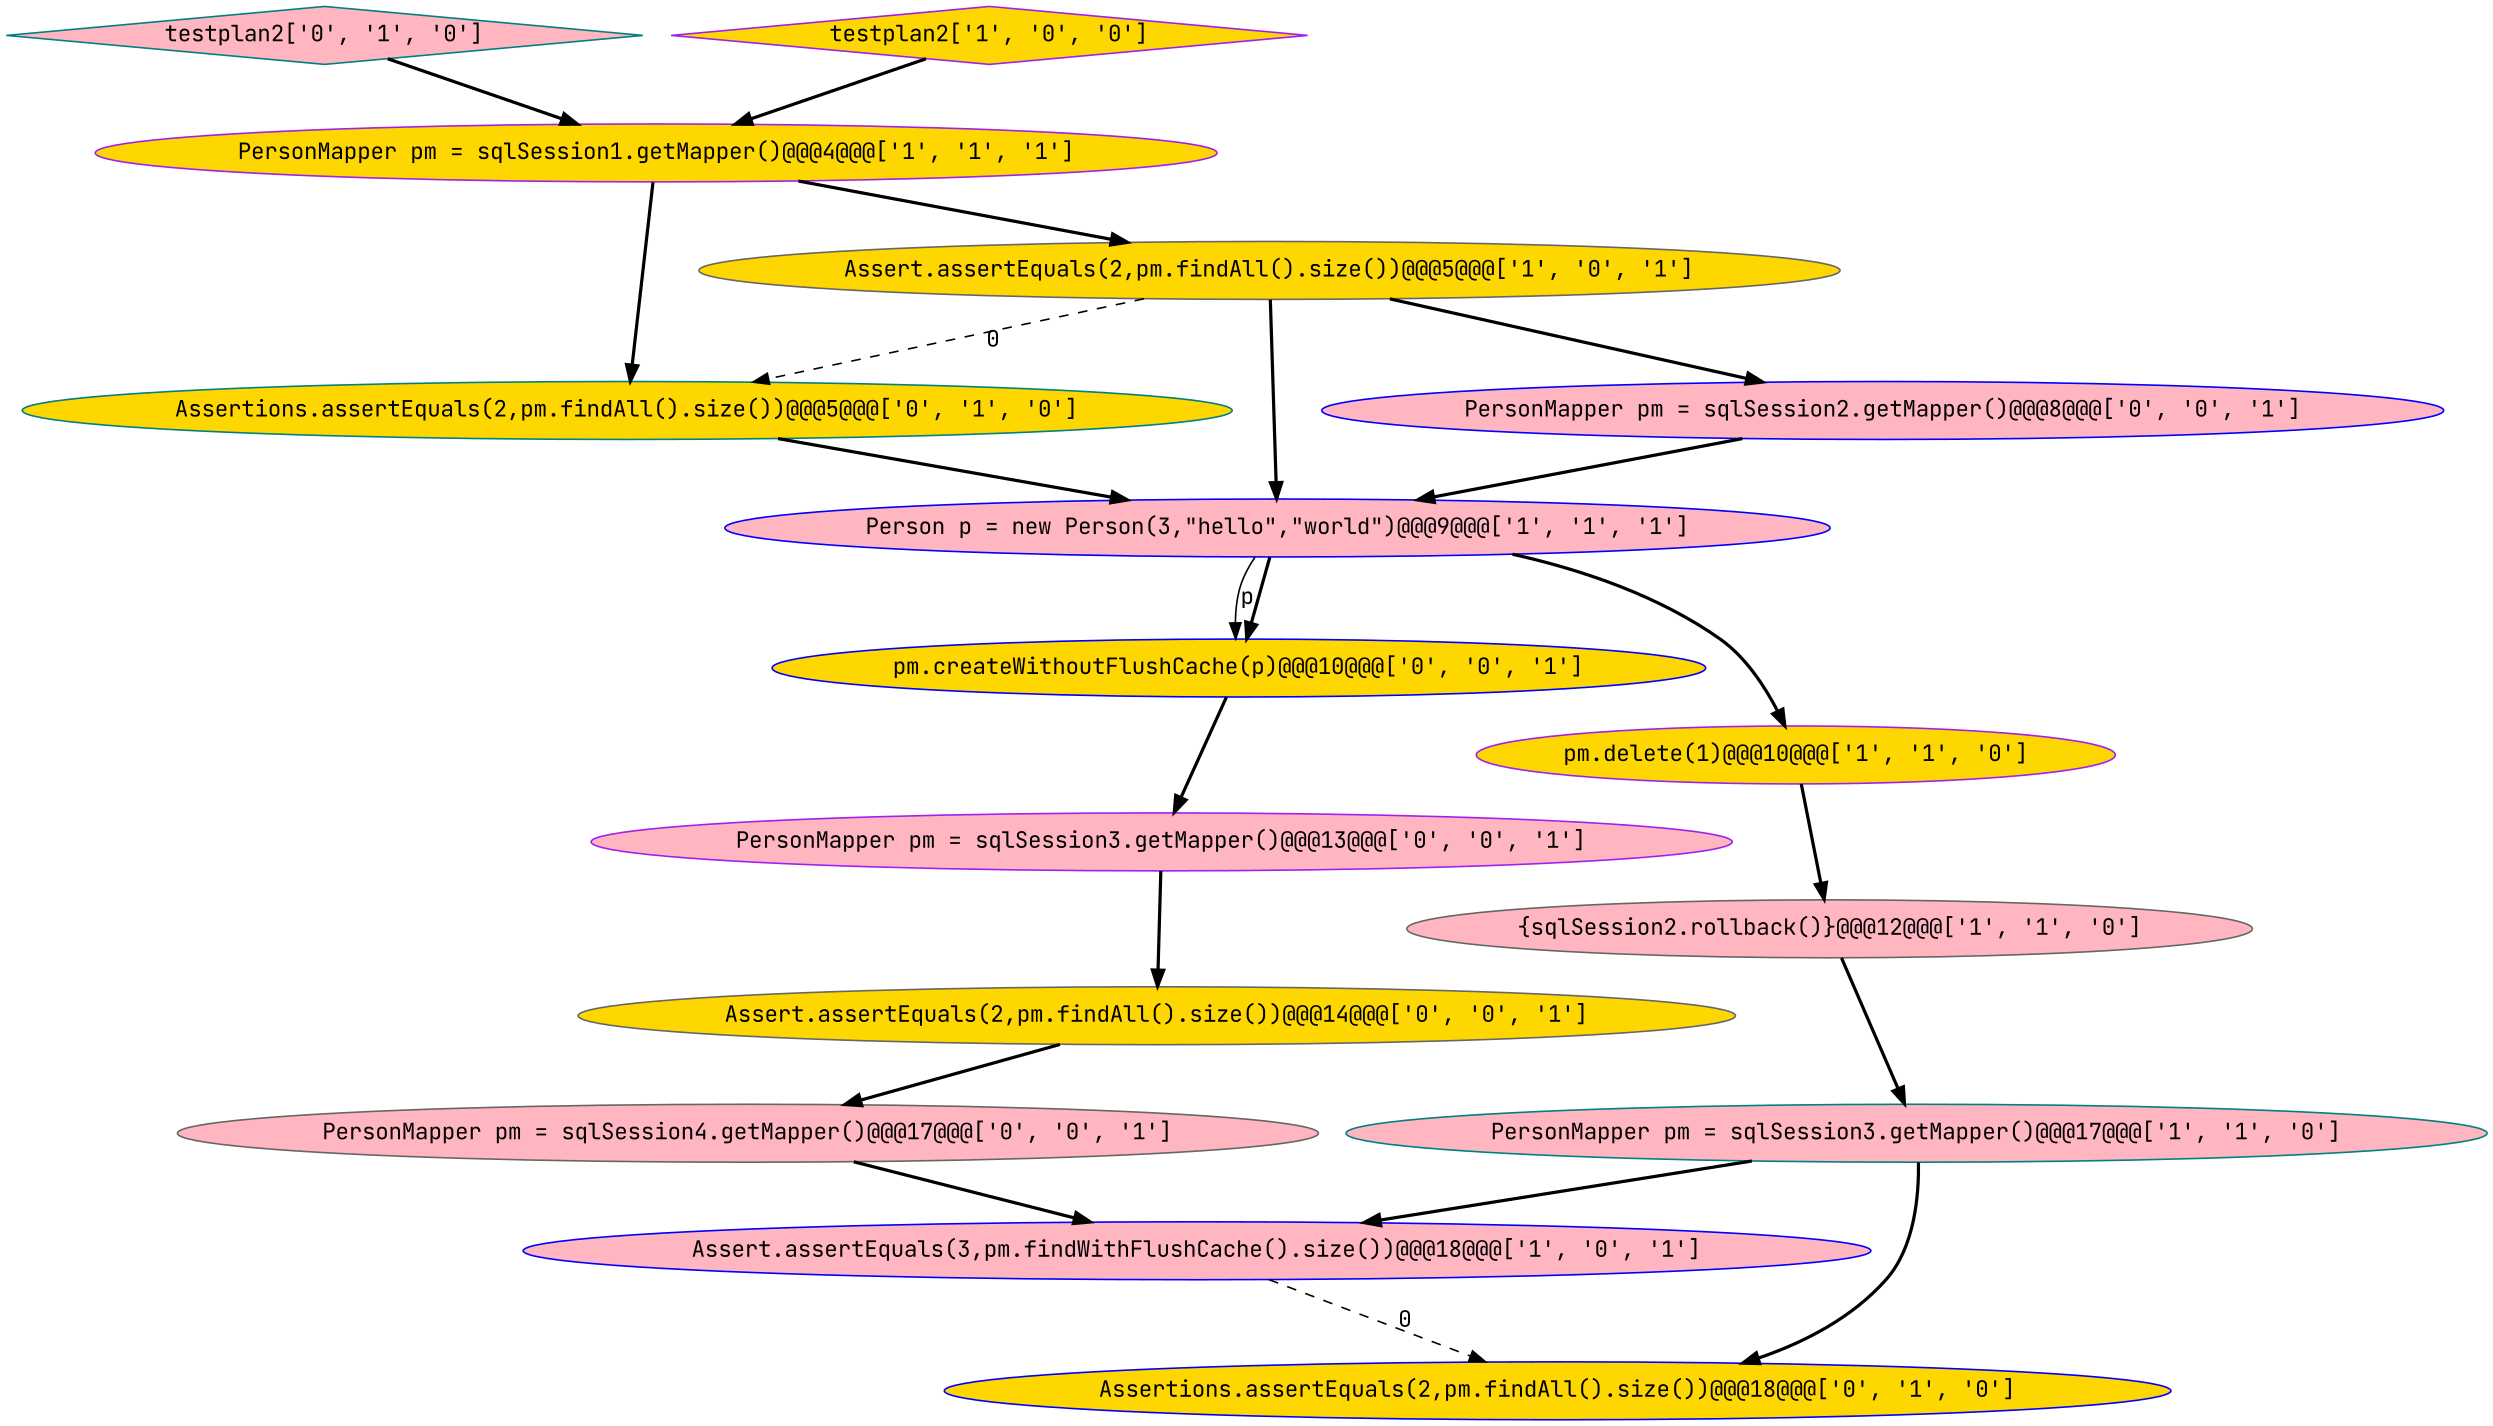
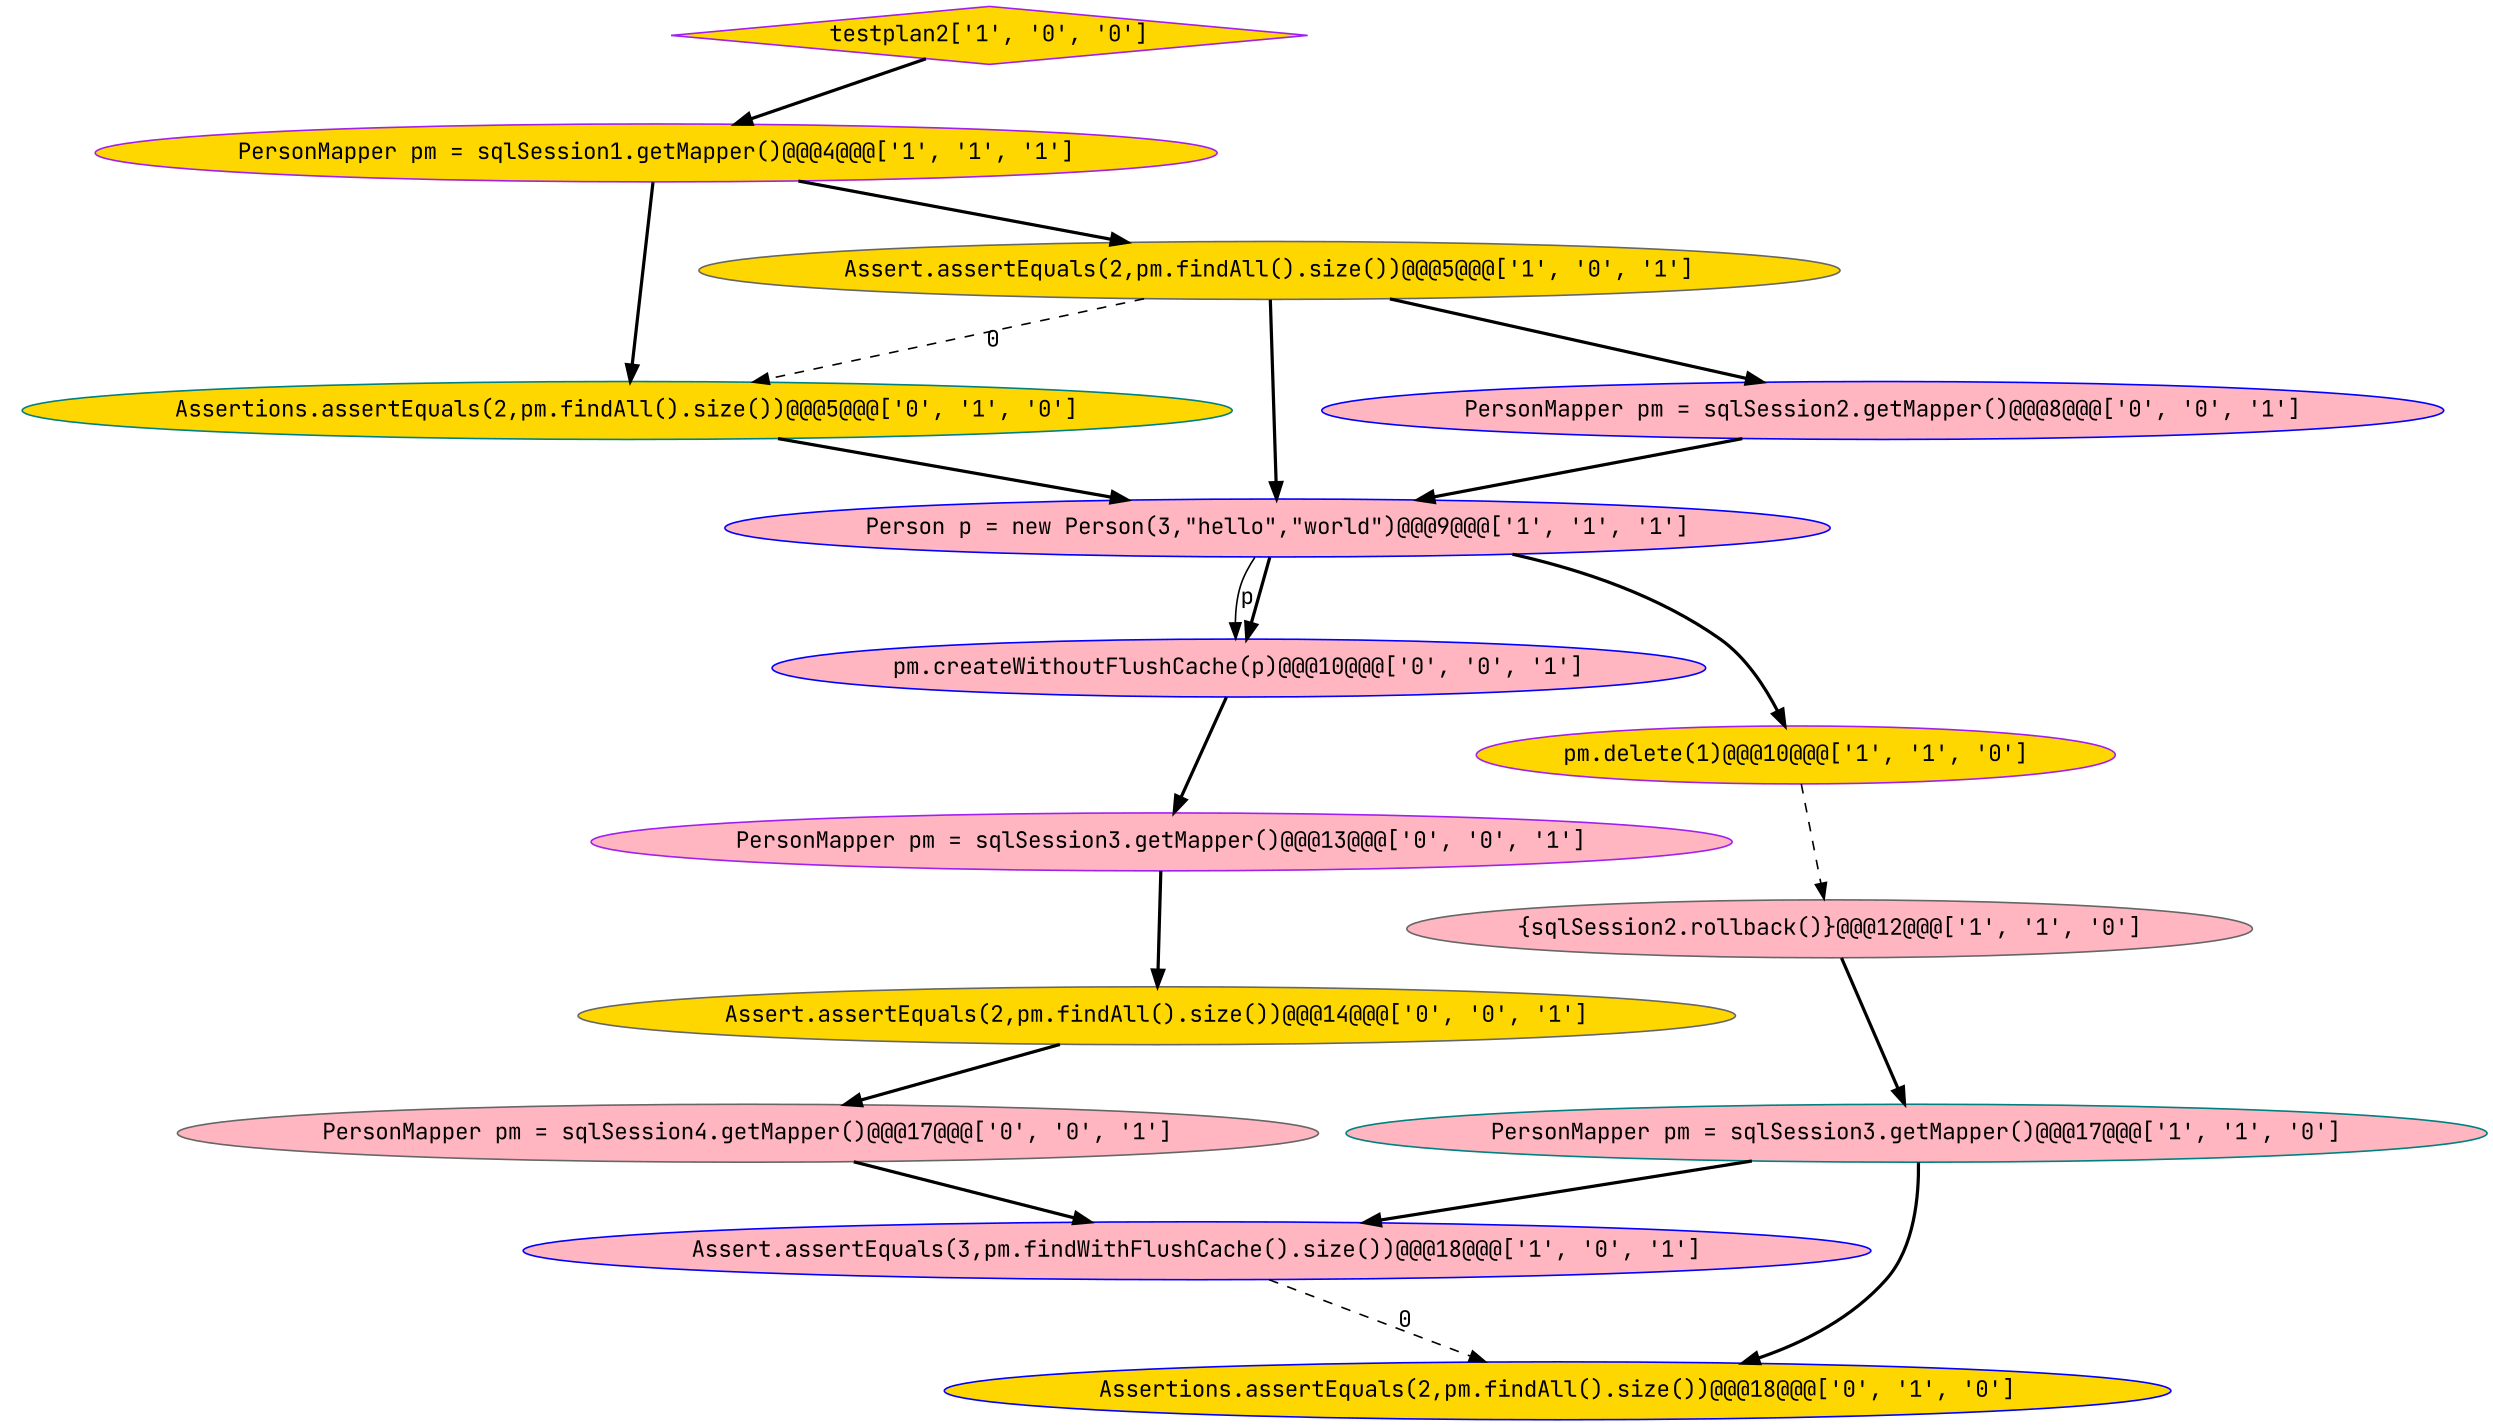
node "testplan2['0', '1', '0']": removed
node "pm.createWithoutFlushCache(p)@@@10@@@['0', '0', '1']": fillcolor gold -> lightpink
edge "pm.delete(1)@@@10@@@['1', '1', '0']" -> "{sqlSession2.rollback()}@@@12@@@['1', '1', '0']": style bold -> dashed
